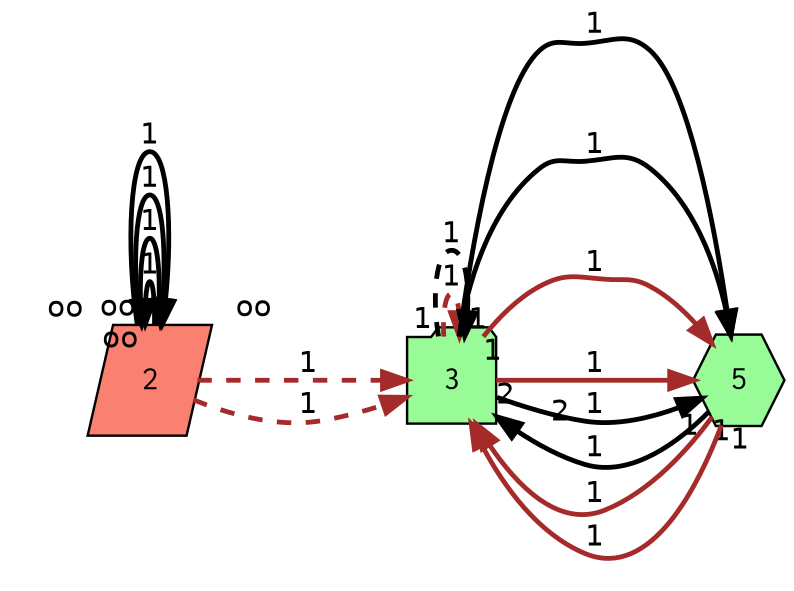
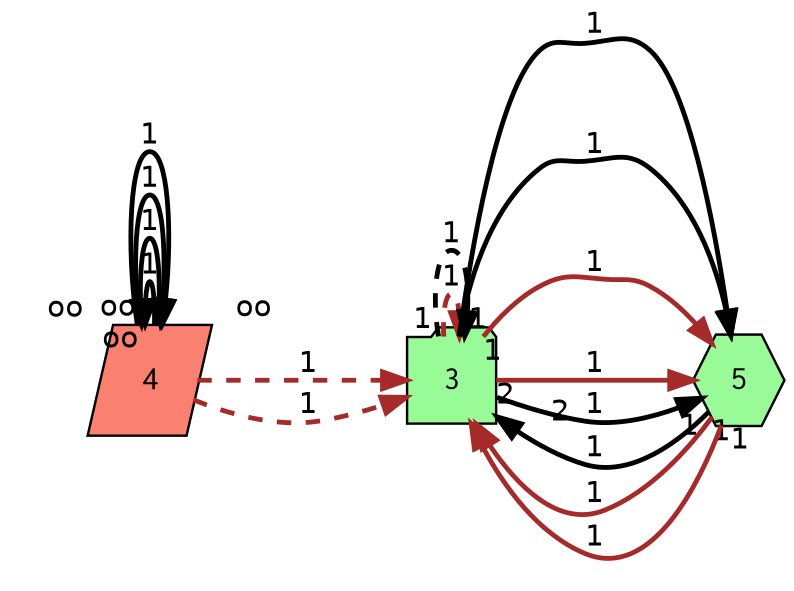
node "2": label "2" -> "4"
